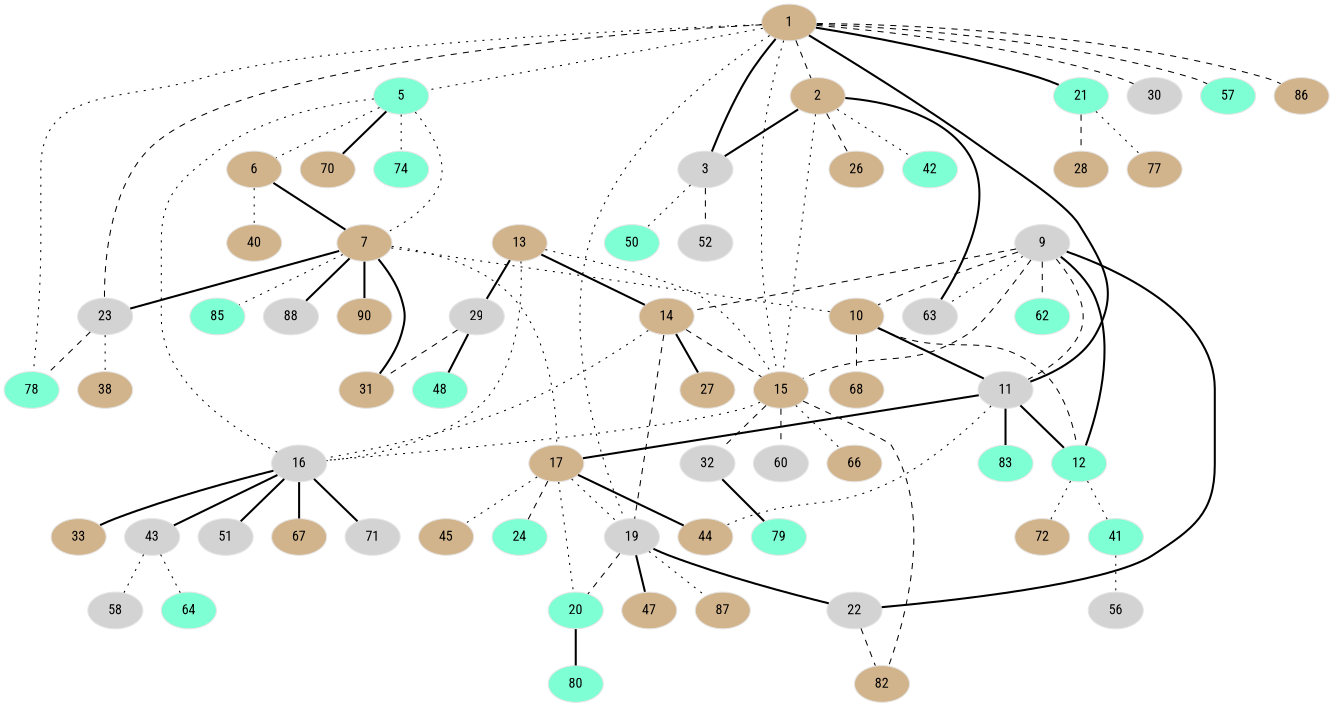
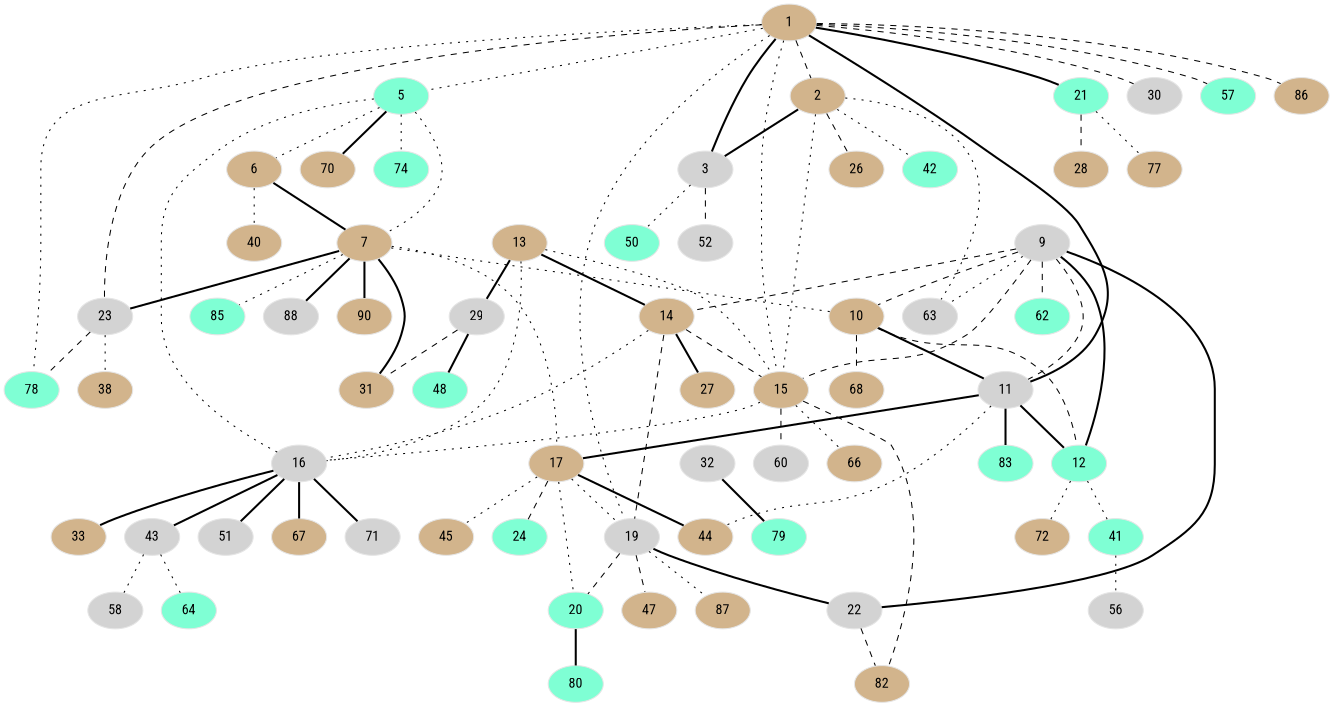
edge "2" -- "63": style bold -> dotted
edge "15" -- "32": removed
edge "19" -- "47": style bold -> dashed
